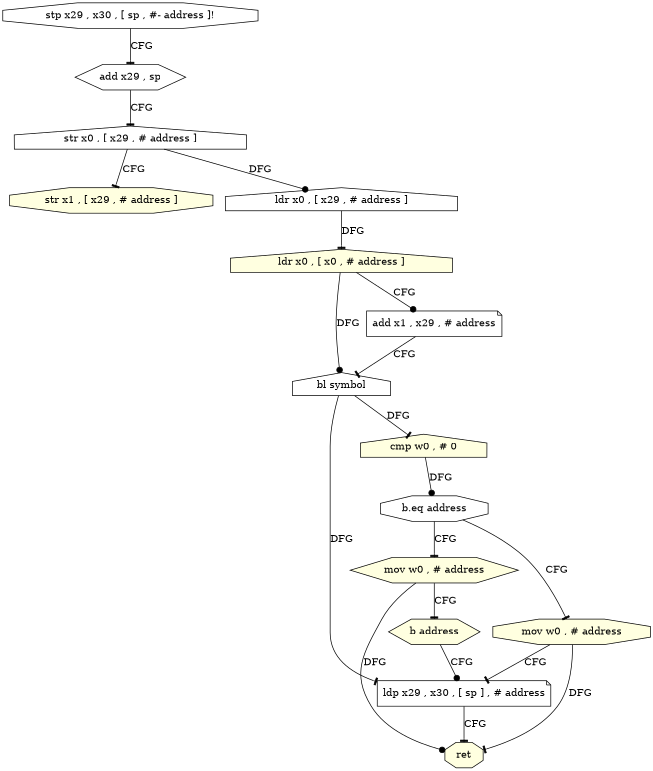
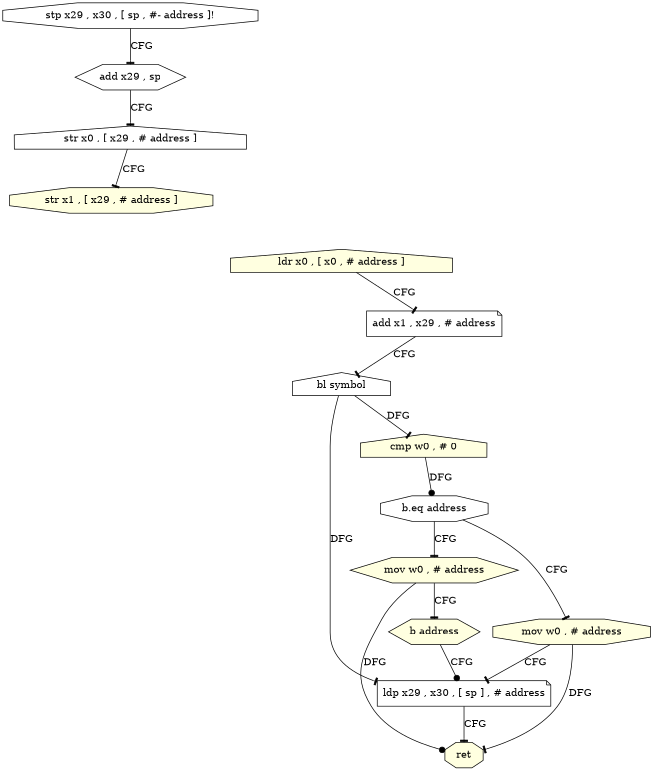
node "ldr x0 , [ x29 , # address ]": removed
edge "ldr x0 , [ x0 , # address ]" -> "add x1 , x29 , # address": arrowhead dot -> tee
edge "ldr x0 , [ x0 , # address ]" -> "bl symbol": removed, label "DFG"
